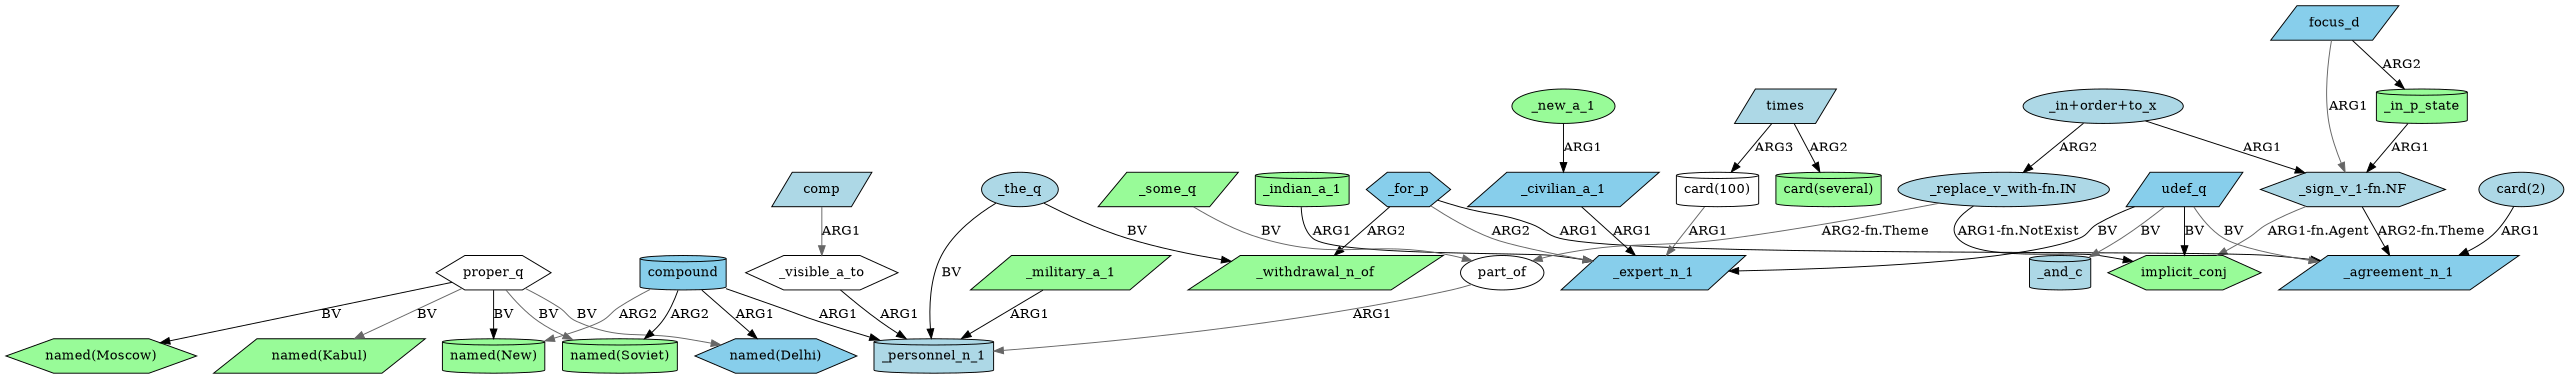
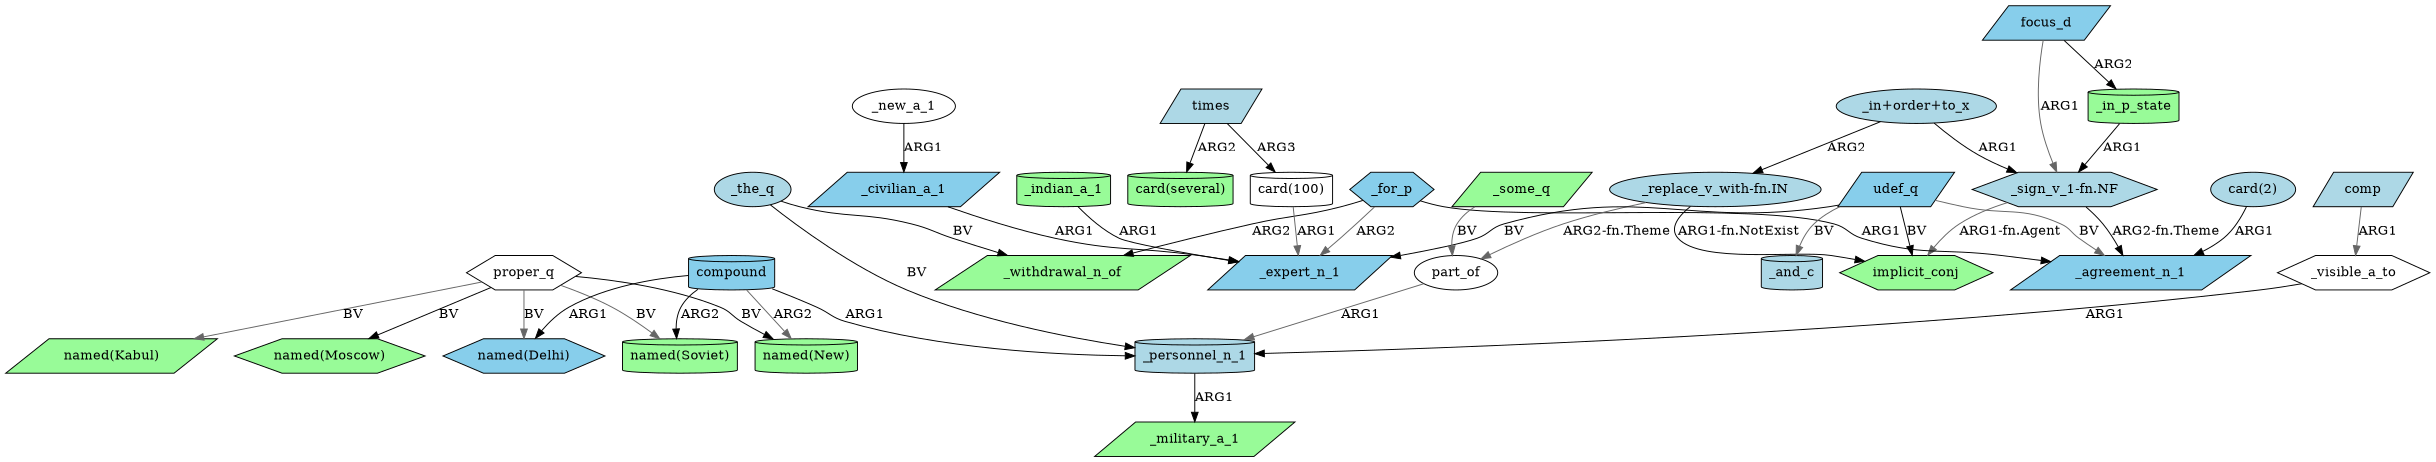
node "_new_a_1": fillcolor palegreen -> white
edge "_military_a_1" -> "_personnel_n_1": reversed
